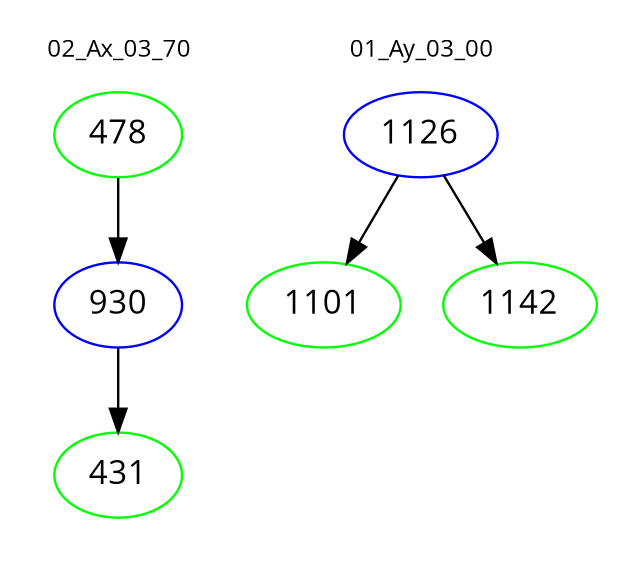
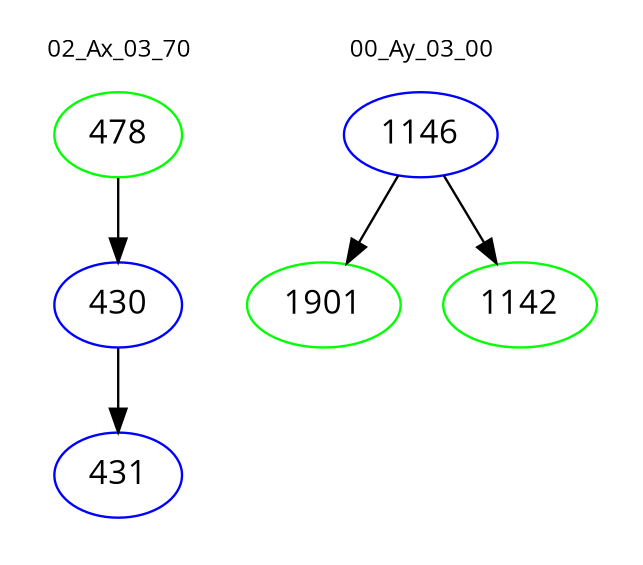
cluster "01_Ay_03_00": label "01_Ay_03_00" -> "00_Ay_03_00"
node "1126": label "1126" -> "1146"
node "930": label "930" -> "430"
node "1101": label "1101" -> "1901"
node "431": color green -> blue
